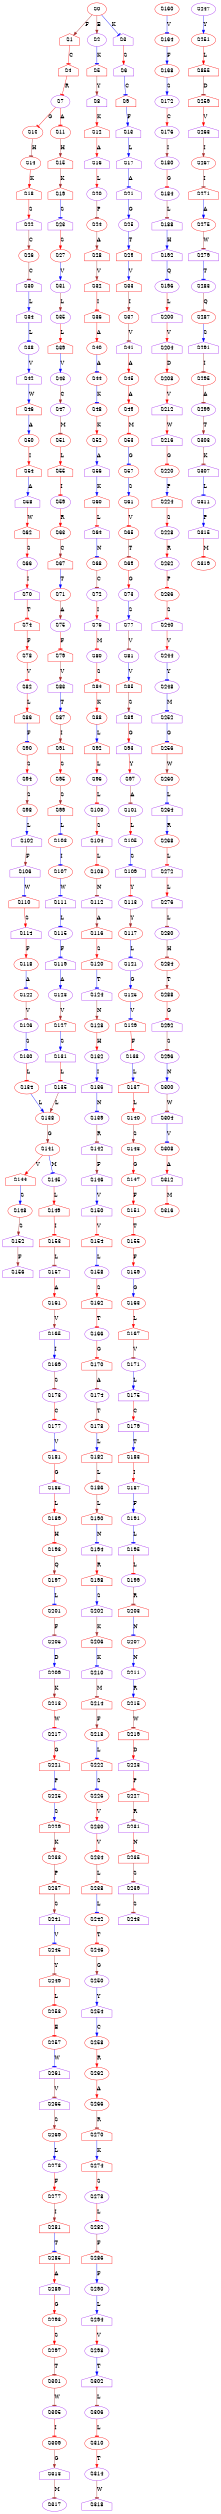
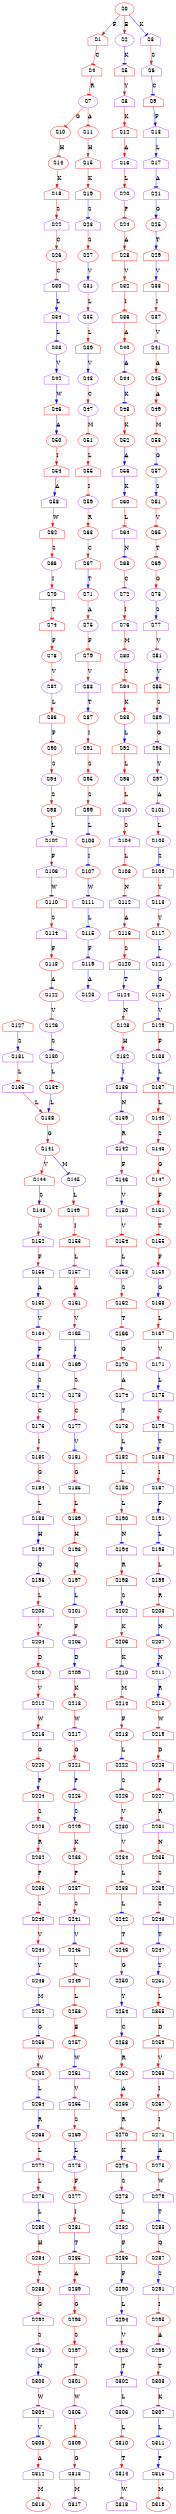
node "S25": color purple -> red
edge "S89" -> "S93": arrowhead normal -> tee
edge "S276" -> "S280": color brown -> blue
edge "S120" -> "S124": arrowhead tee -> normal
edge "S123" -> "S127": removed, label "V"
edge "S156" -> "S160": added, label "A"
edge "S243" -> "S247": added, label "T"
